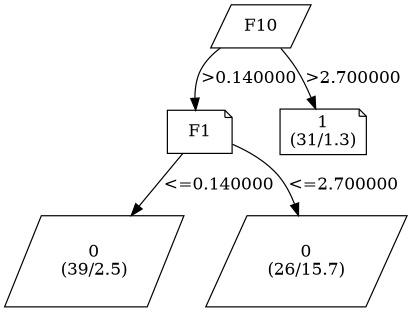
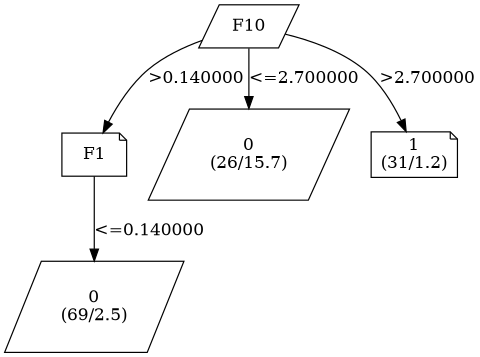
node "1 (31/1.3)": label "1 (31/1.3)" -> "1 (31/1.2)"
edge "F1" -> "0 (26/15.7)": now "F10" -> "0 (26/15.7)"
node "0 (39/2.5)": label "0 (39/2.5)" -> "0 (69/2.5)"
